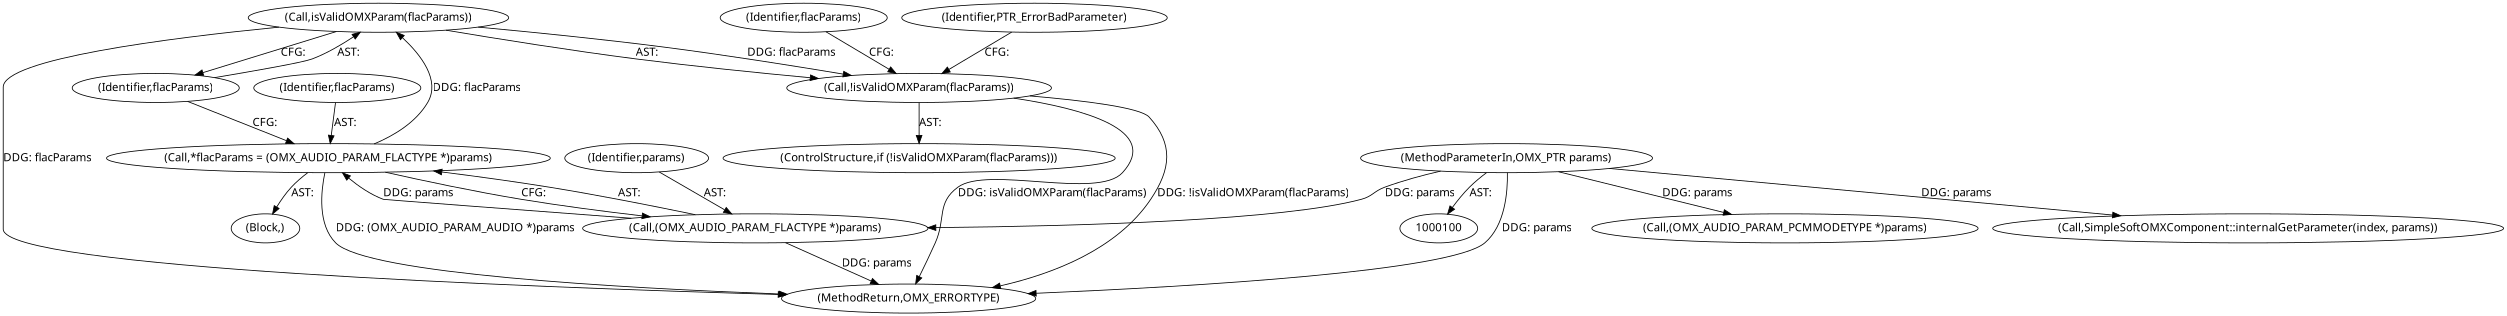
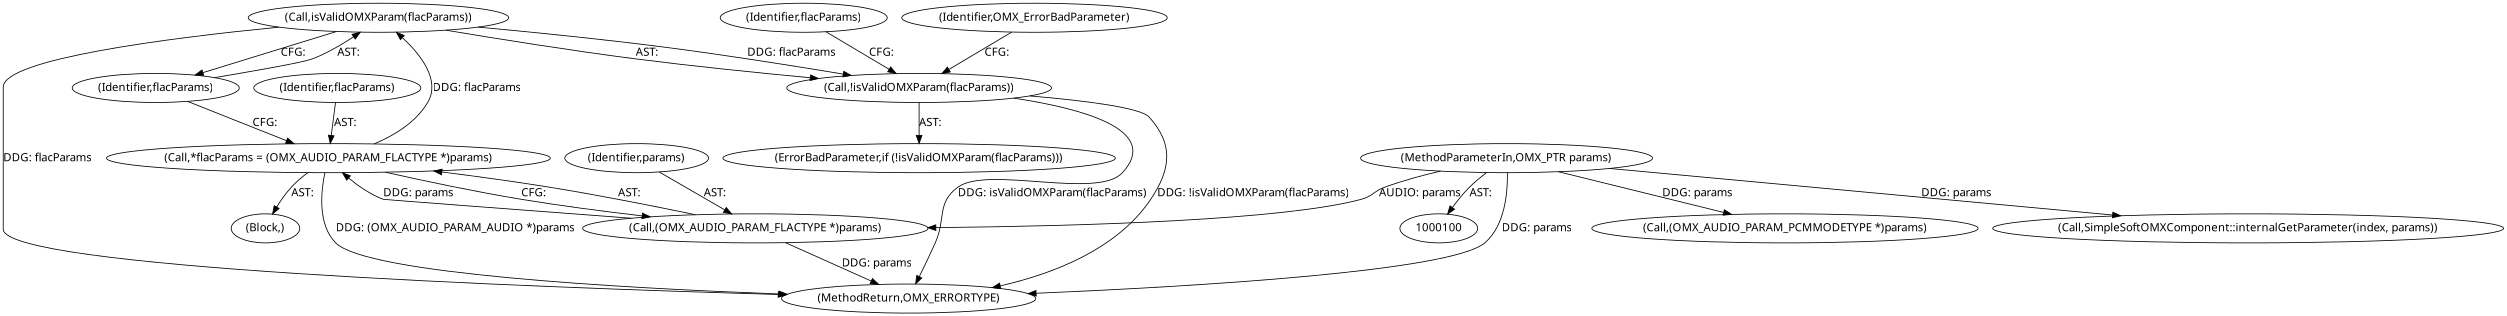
node "(Identifier,PTR_ErrorBadParameter)": label "(Identifier,PTR_ErrorBadParameter)" -> "(Identifier,OMX_ErrorBadParameter)"
node "(ControlStructure,if (!isValidOMXParam(flacParams)))": label "(ControlStructure,if (!isValidOMXParam(flacParams)))" -> "(ErrorBadParameter,if (!isValidOMXParam(flacParams)))"
edge "(MethodParameterIn,OMX_PTR params)" -> "(Call,(OMX_AUDIO_PARAM_FLACTYPE *)params)": label "DDG: params" -> "AUDIO: params"
